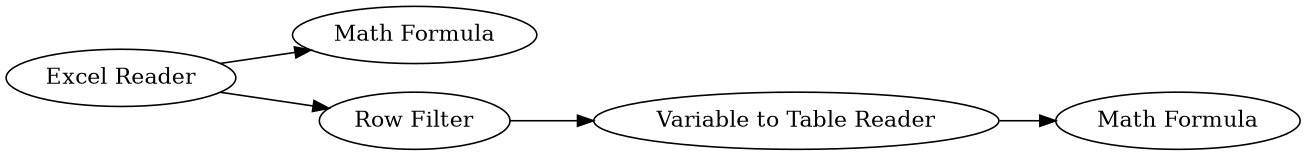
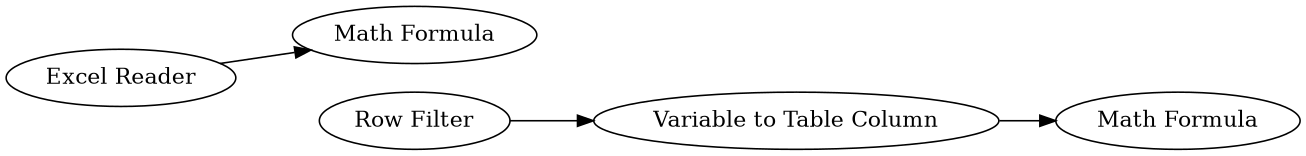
edge "Excel Reader" -> "Row Filter": removed
node "Variable to Table Reader": label "Variable to Table Reader" -> "Variable to Table Column"
